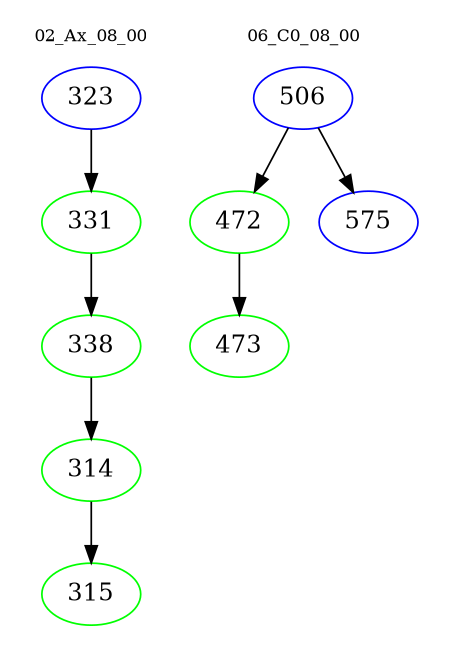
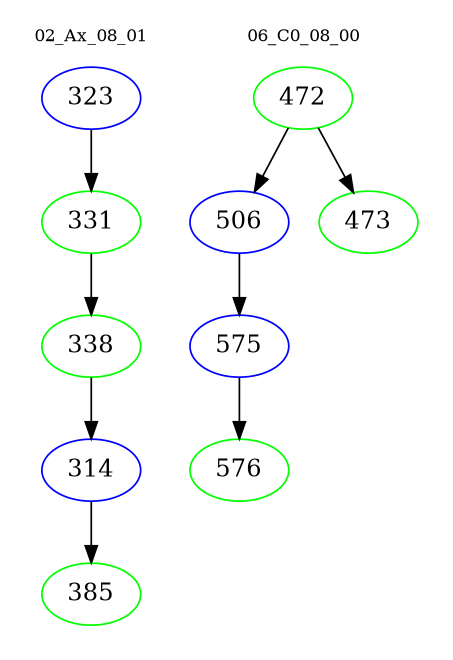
cluster "02_Ax_08_00": label "02_Ax_08_00" -> "02_Ax_08_01"
edge "506" -> "472": reversed
node "314": color green -> blue
node "576": added
node "315": label "315" -> "385"
